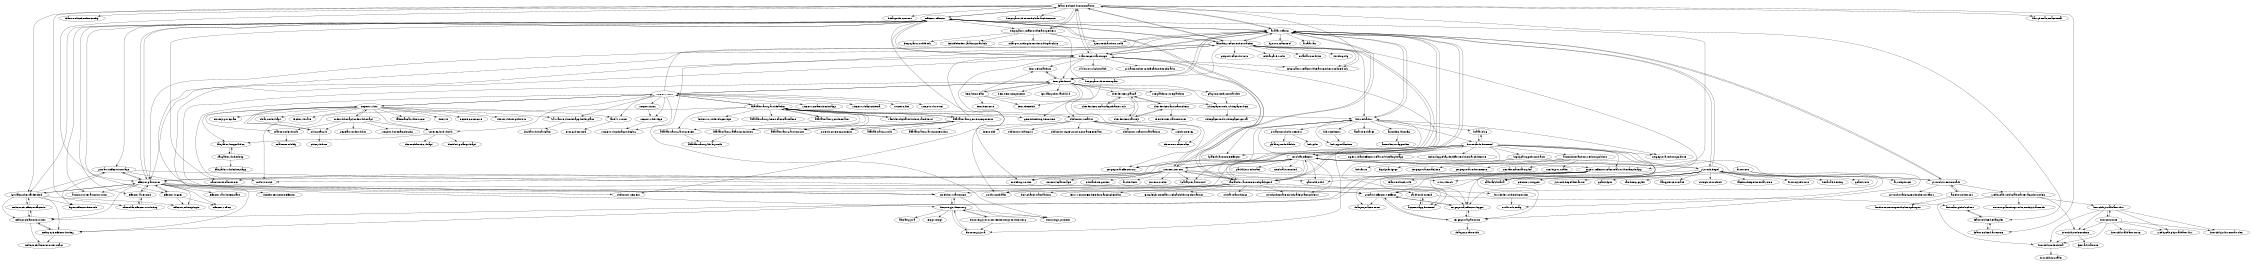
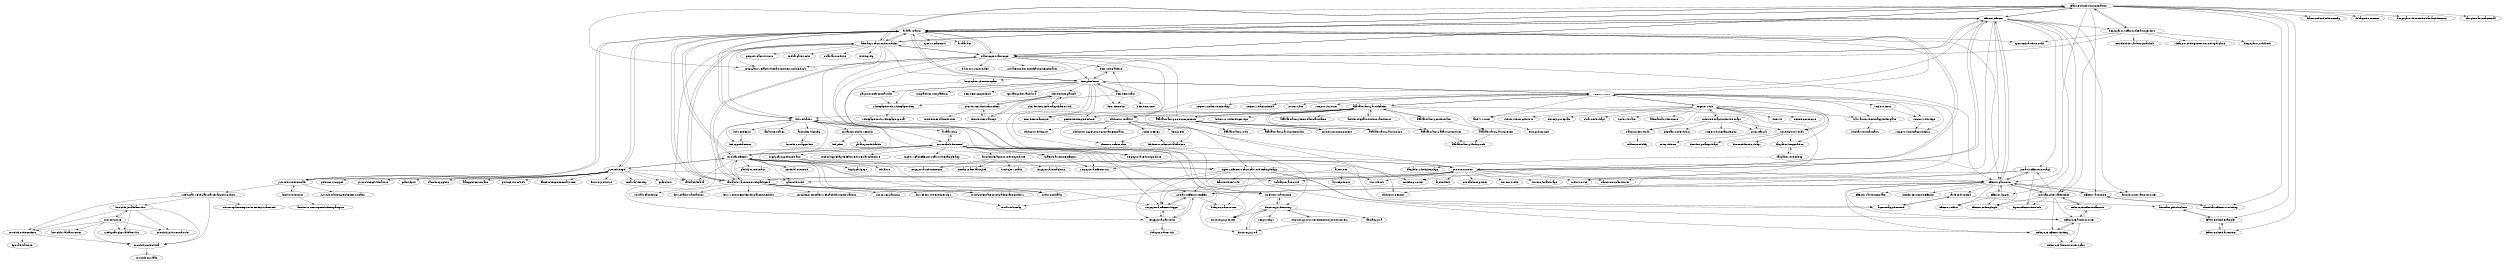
node "bem/bem-react-core": added
edge "wKich/creevey" -> "skbkontur/react-ui-validations": added
node "Simonwep/nanopop": added
